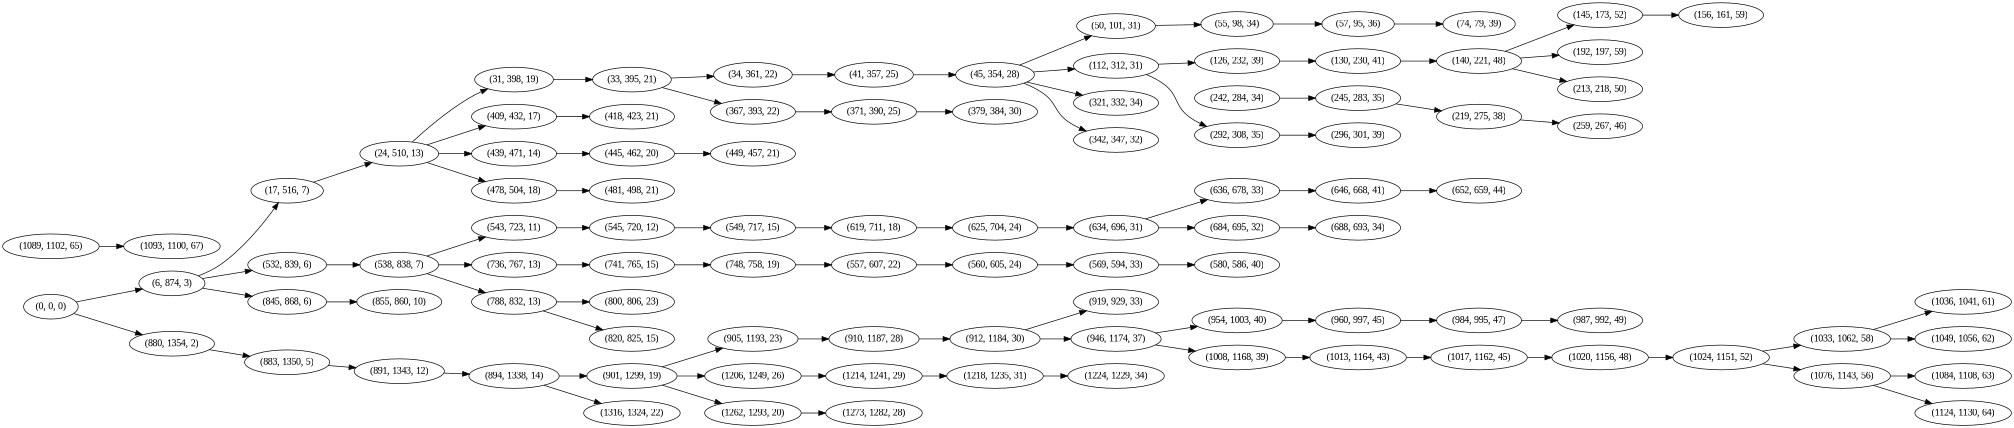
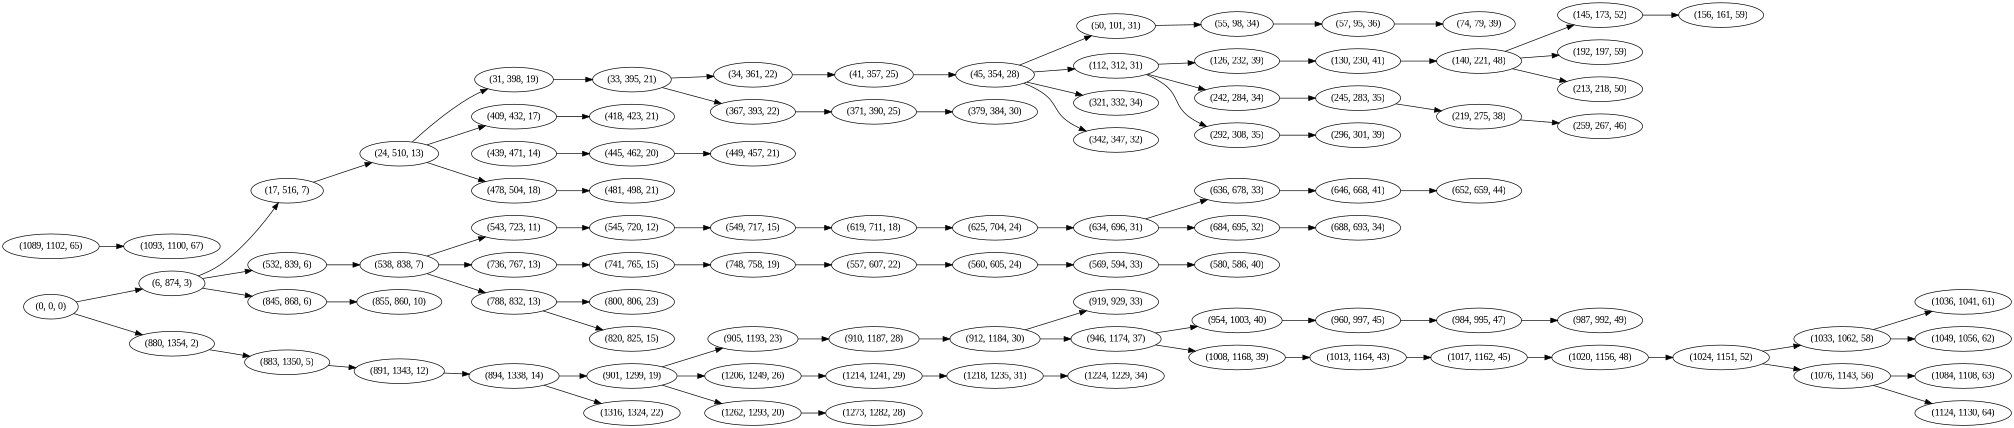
edge "(112, 312, 31)" -> "(242, 284, 34)": added
edge "(24, 510, 13)" -> "(439, 471, 14)": removed
